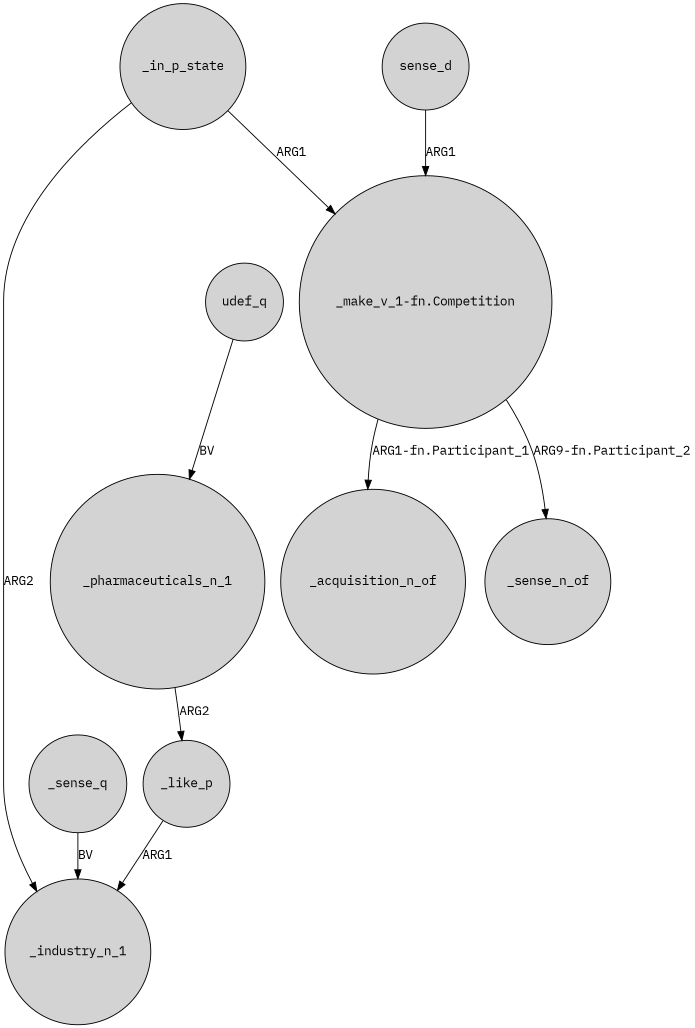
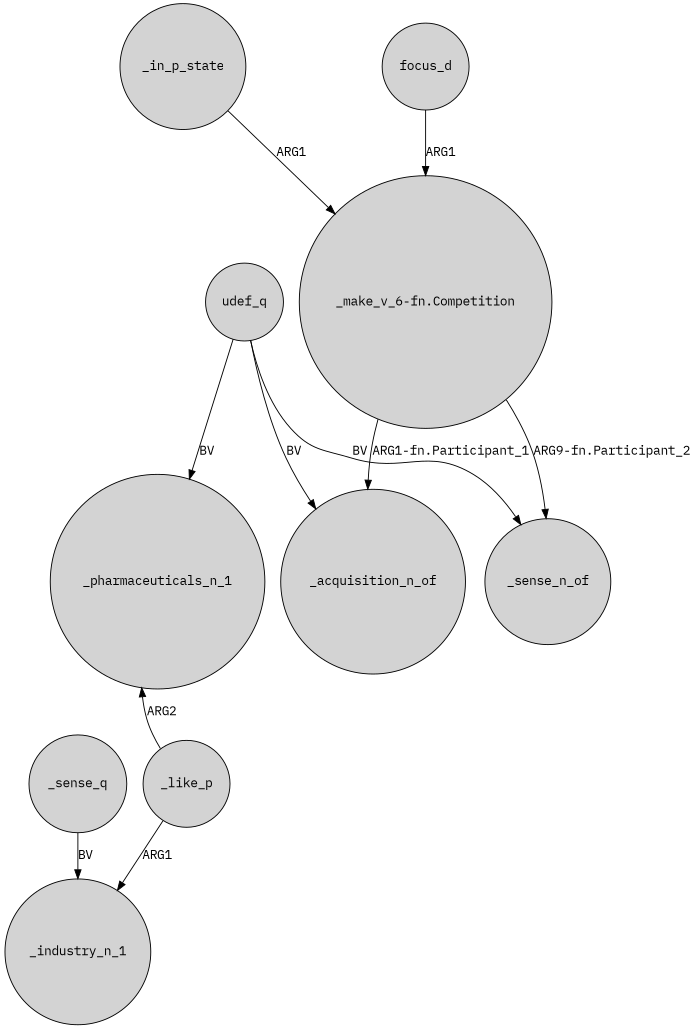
node "sense_d": label "sense_d" -> "focus_d"
node "_make_v_1-fn.Competition": label "_make_v_1-fn.Competition" -> "_make_v_6-fn.Competition"
edge "udef_q" -> "_acquisition_n_of": added, label "BV"
edge "udef_q" -> "_sense_n_of": added, label "BV"
edge "_in_p_state" -> "_industry_n_1": removed, label "ARG2"
edge "_pharmaceuticals_n_1" -> "_like_p": reversed
